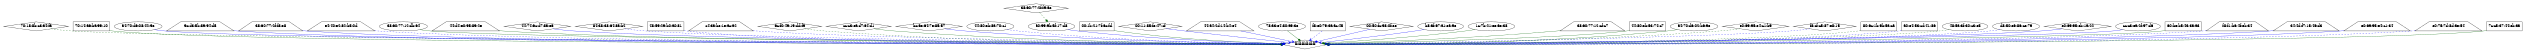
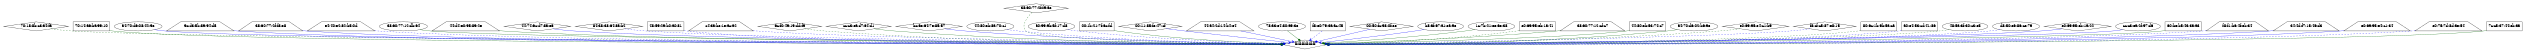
edge "38:60:77:2f:f9:6e" -> "a0:99:9b:5f:17:d8": now "38:60:77:2f:f9:6e" -> "ff:ff:ff:ff:ff:ff"
node "e0:69:95:eb:1a:41": added
edge "a0:99:9b:5f:17:d8" -> "ff:ff:ff:ff:ff:ff": style solid -> dashed
